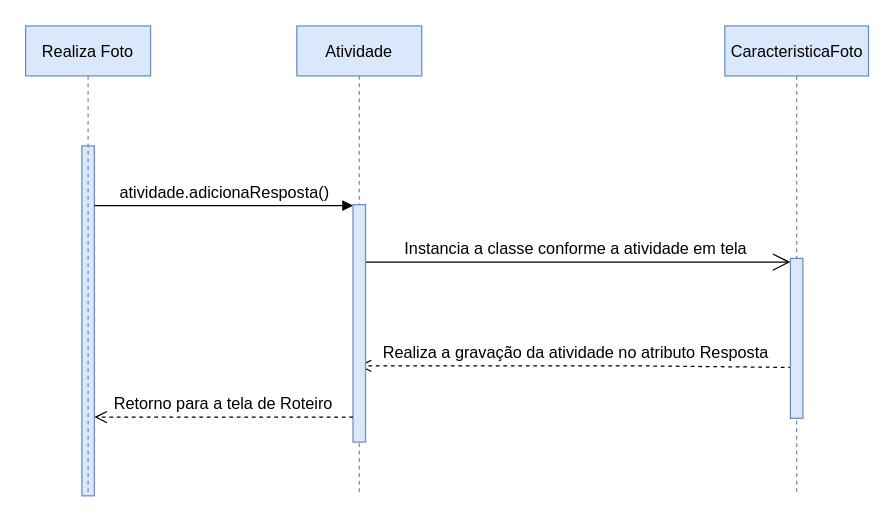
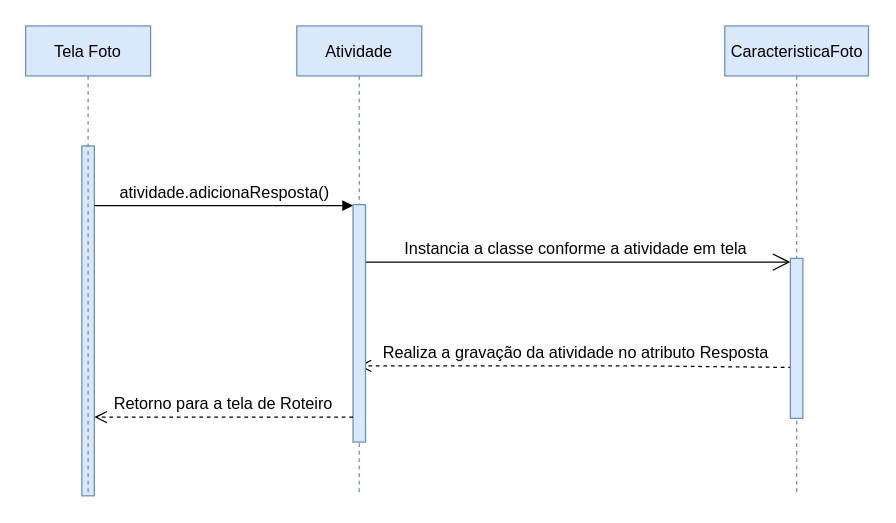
node "Realiza Foto": label "Realiza Foto" -> "Tela Foto"
